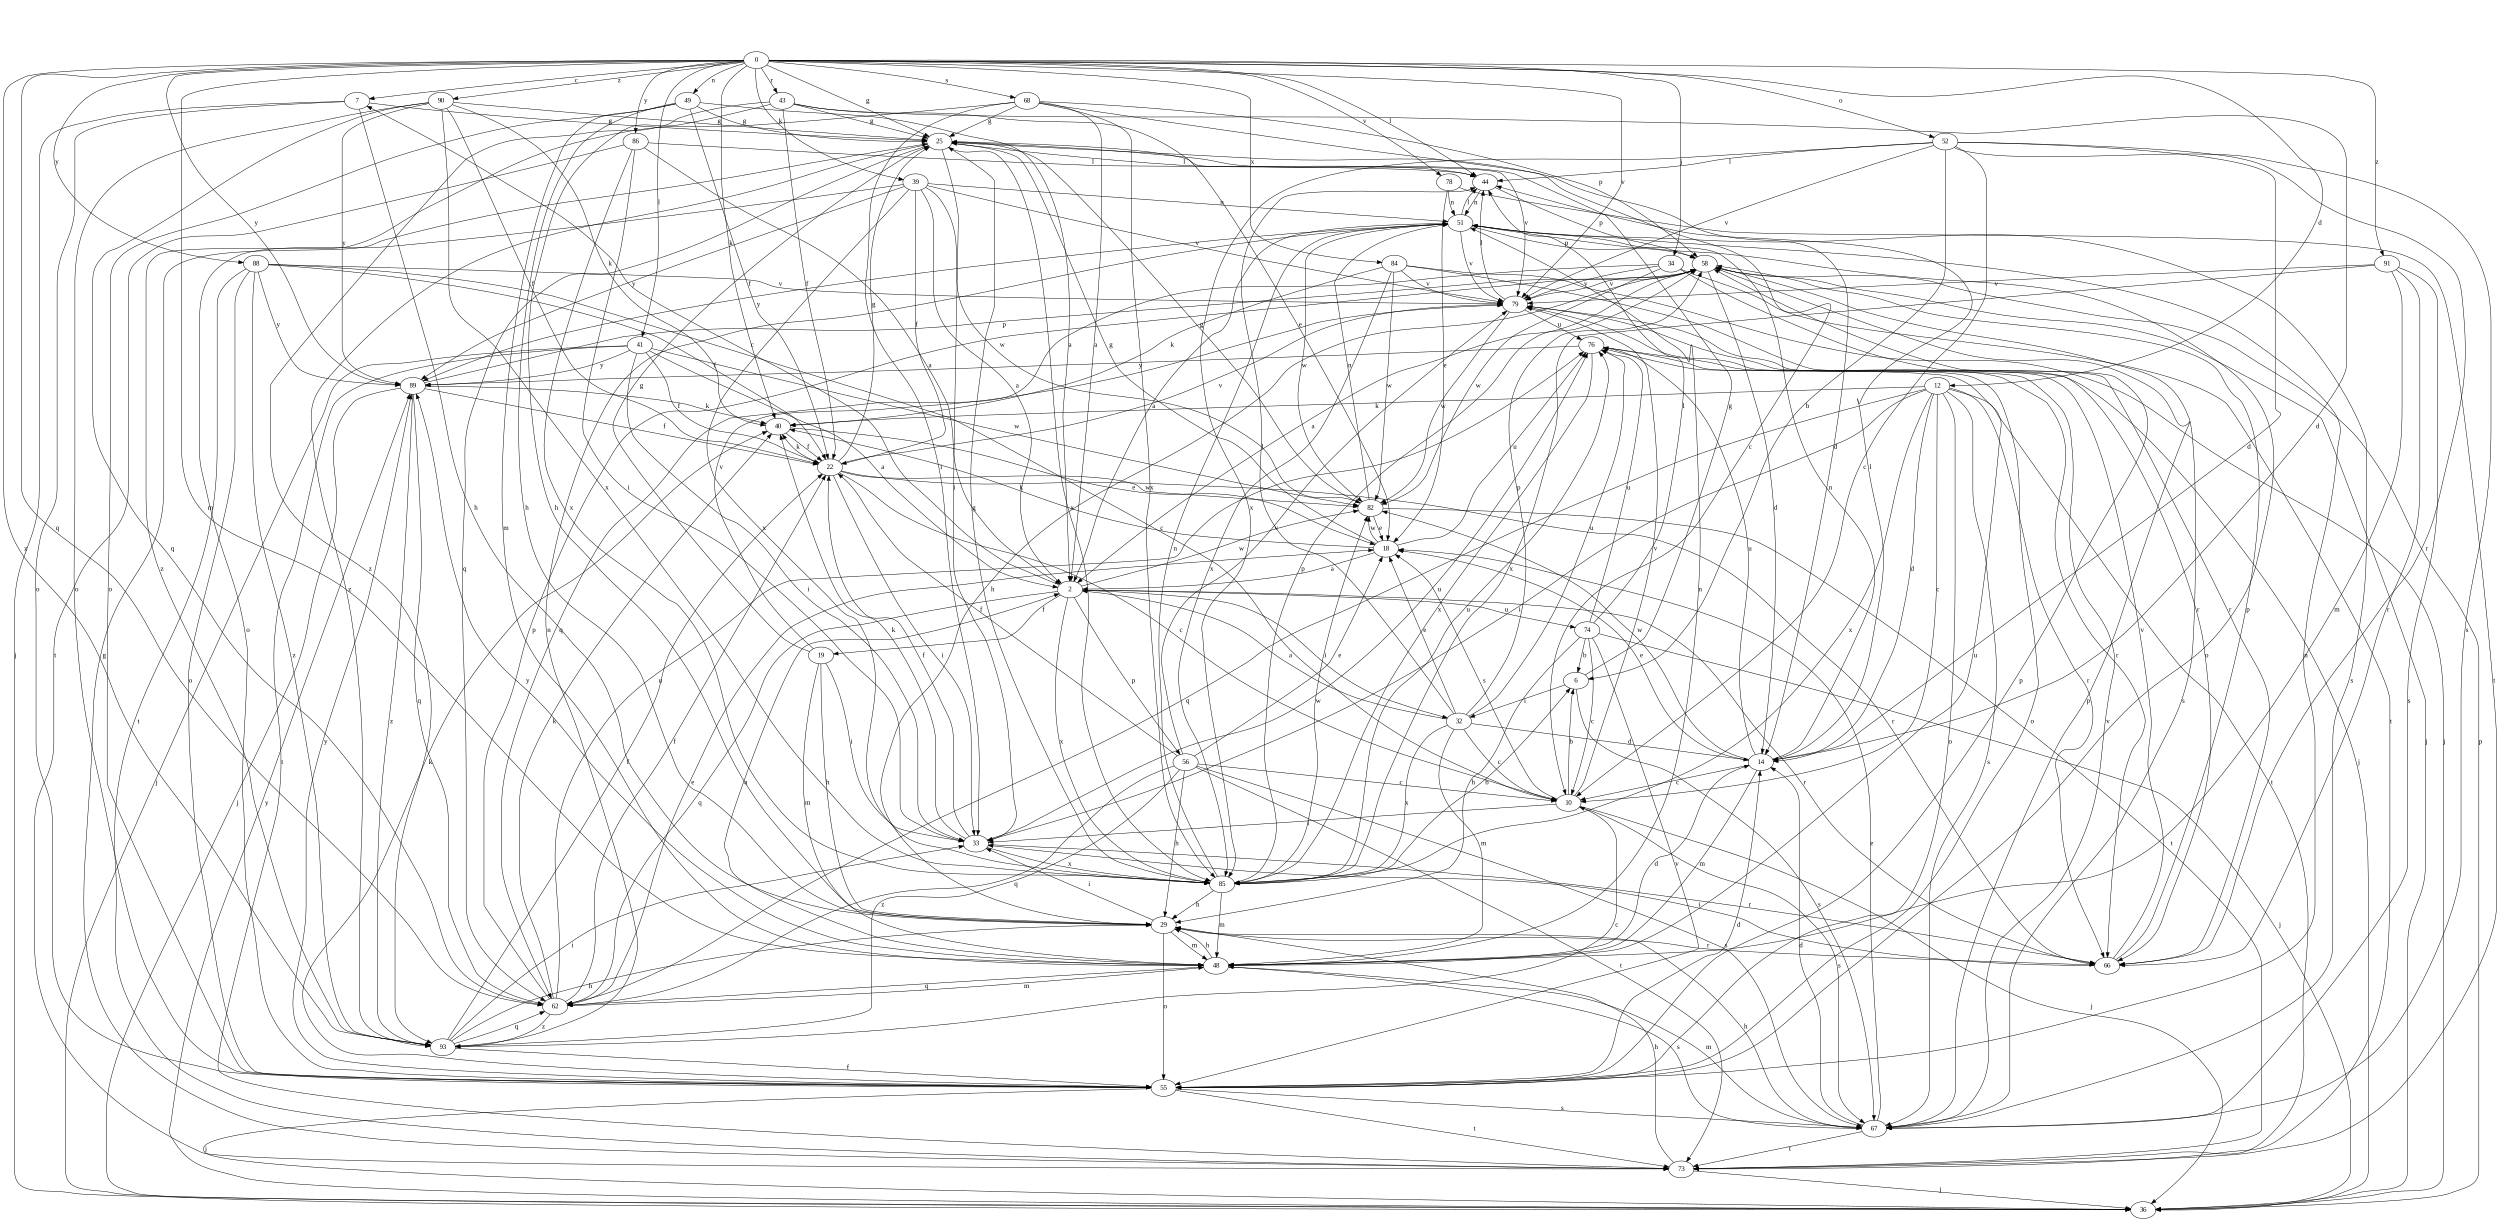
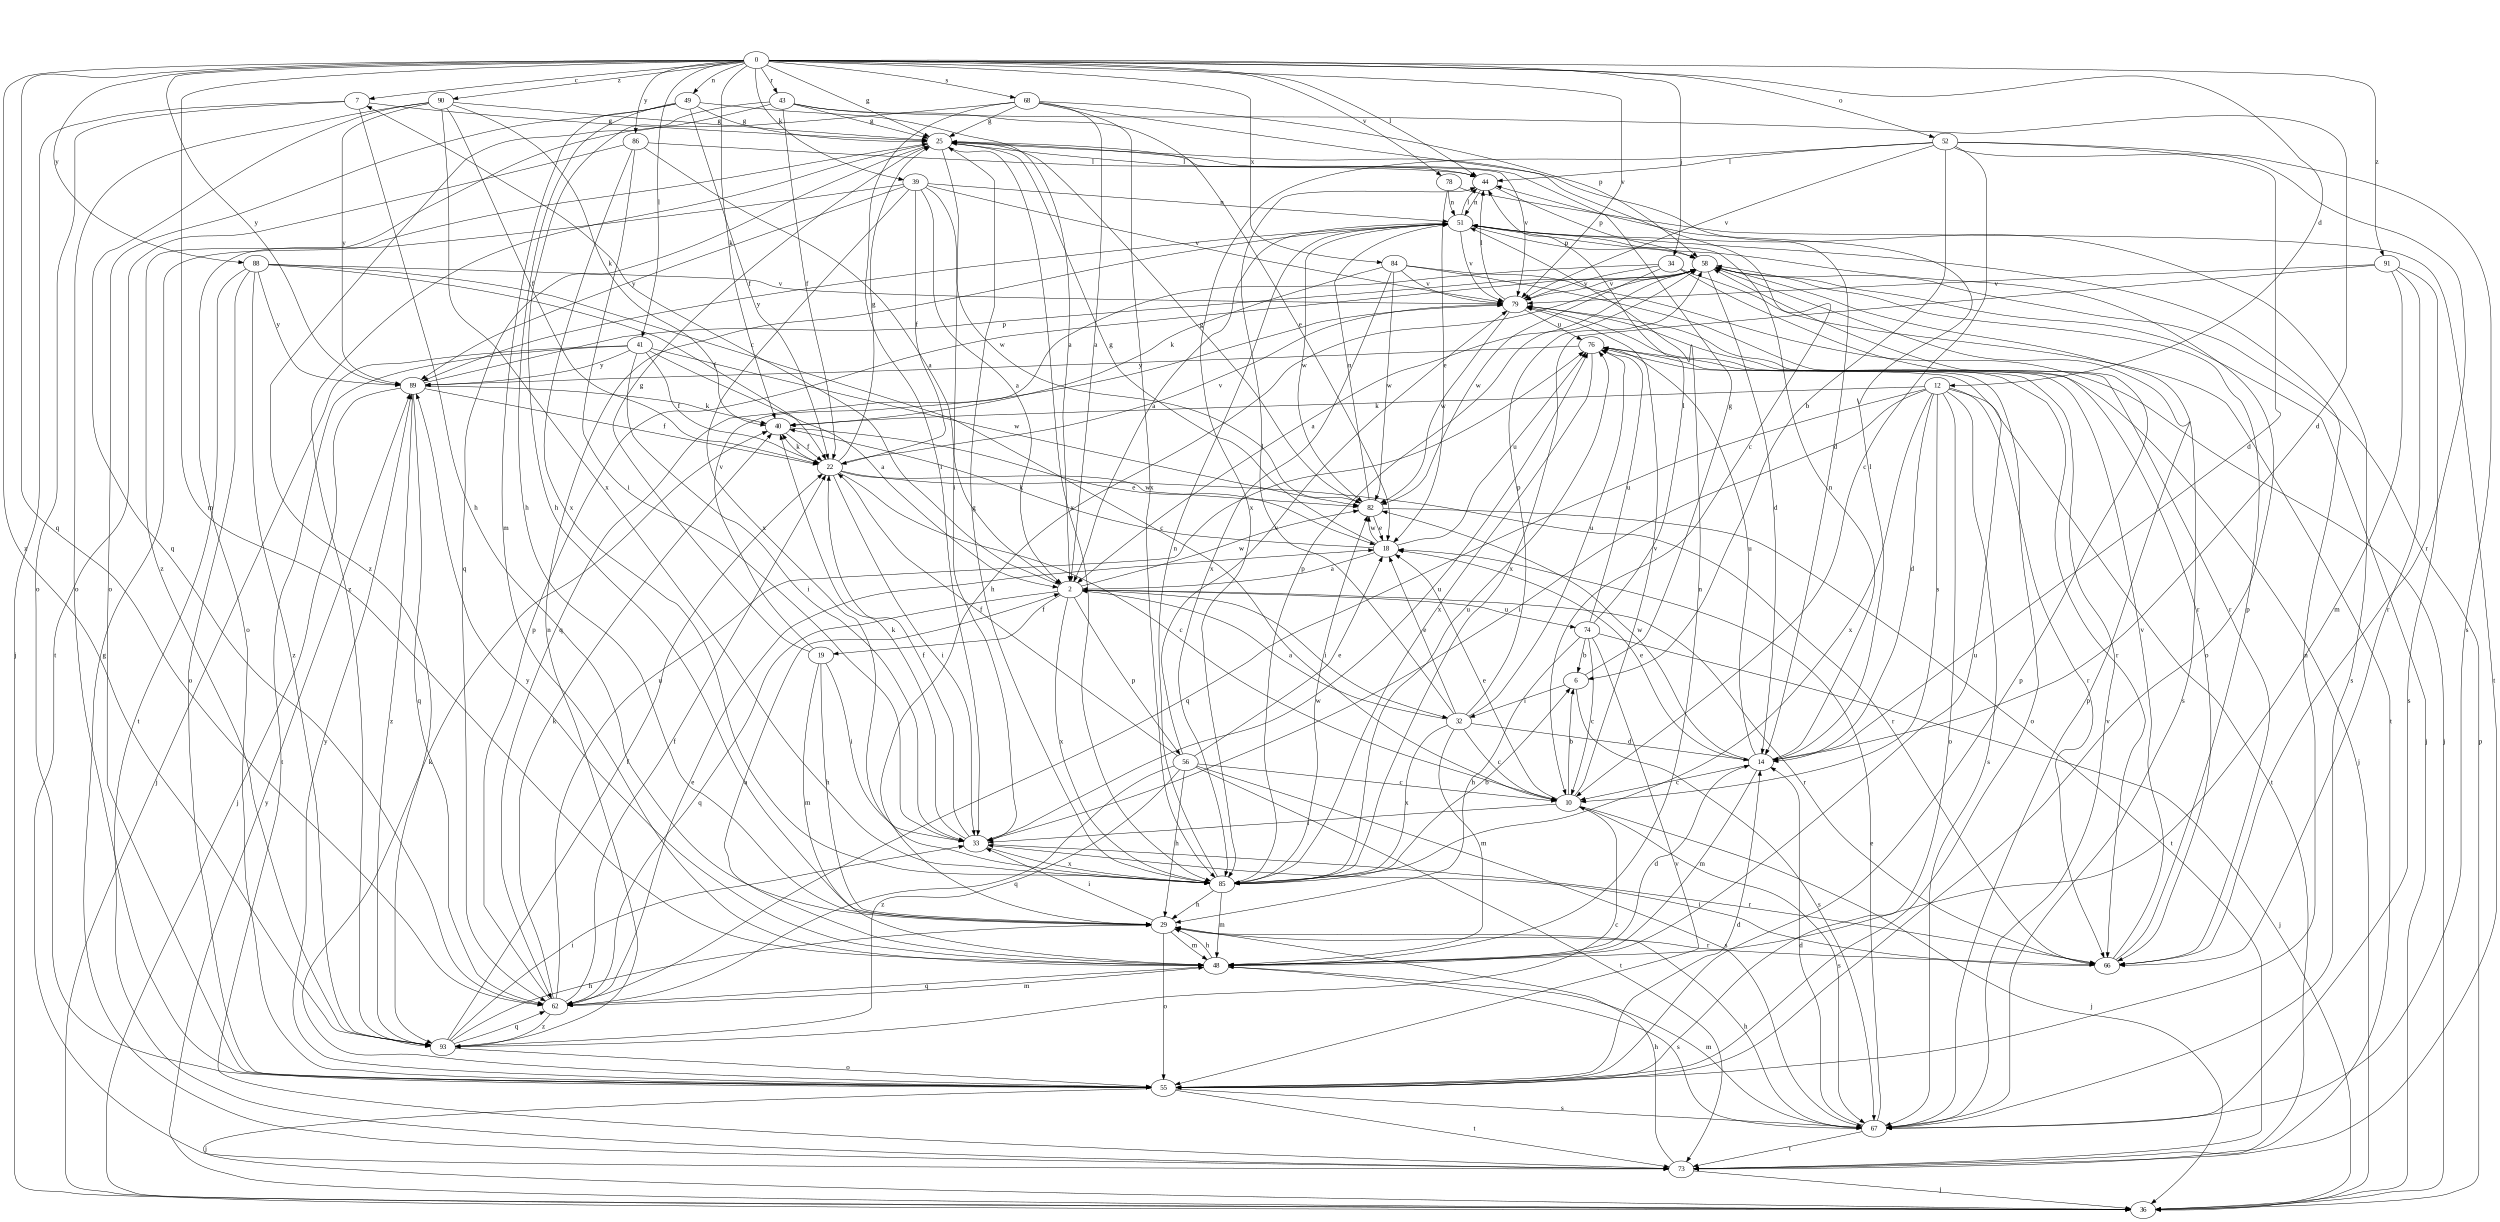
edge "12" -> "10": label "c" -> "s"
edge "10" -> "18": label "s" -> "e"
edge "93" -> "55": label "f" -> "o"
